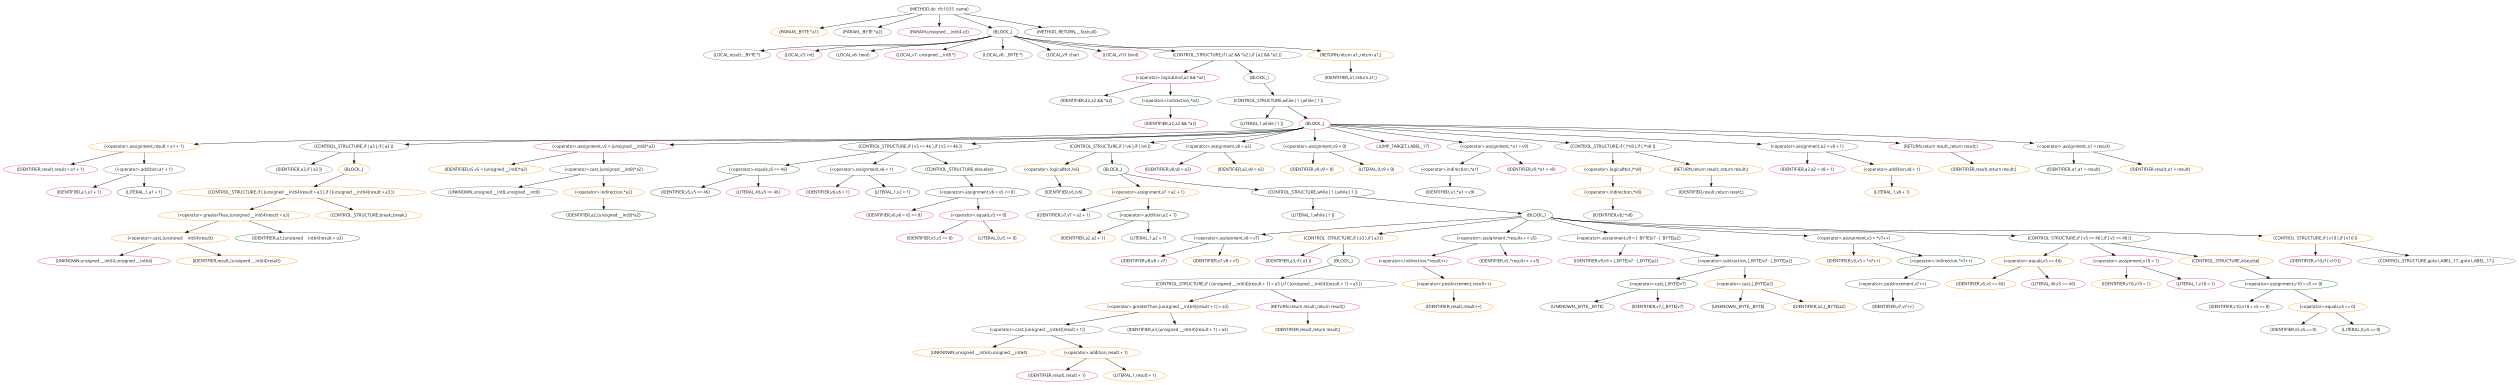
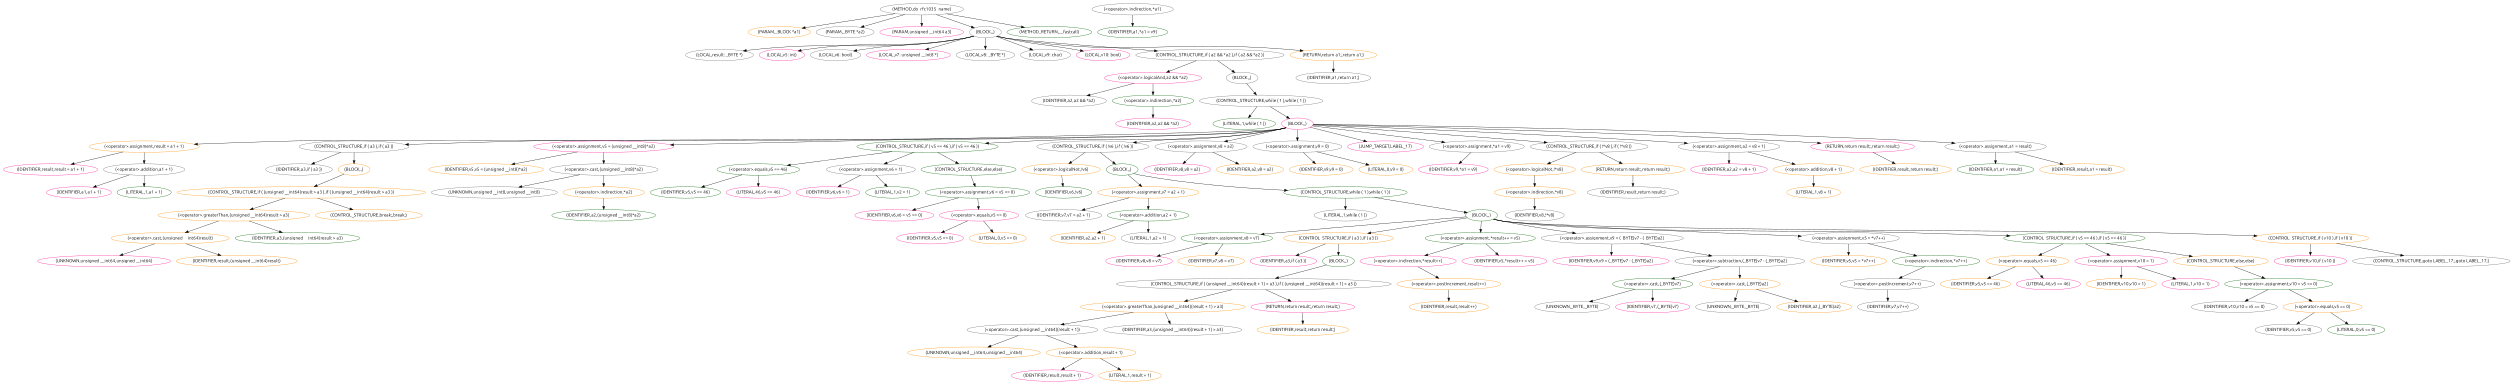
node "(PARAM,_BYTE *a1)": label "(PARAM,_BYTE *a1)" -> "(PARAM,_BLOCK *a1)"
edge "(<operator>.assignment,*a1 = v9)" -> "(<operator>.indirection,*a1)": removed
